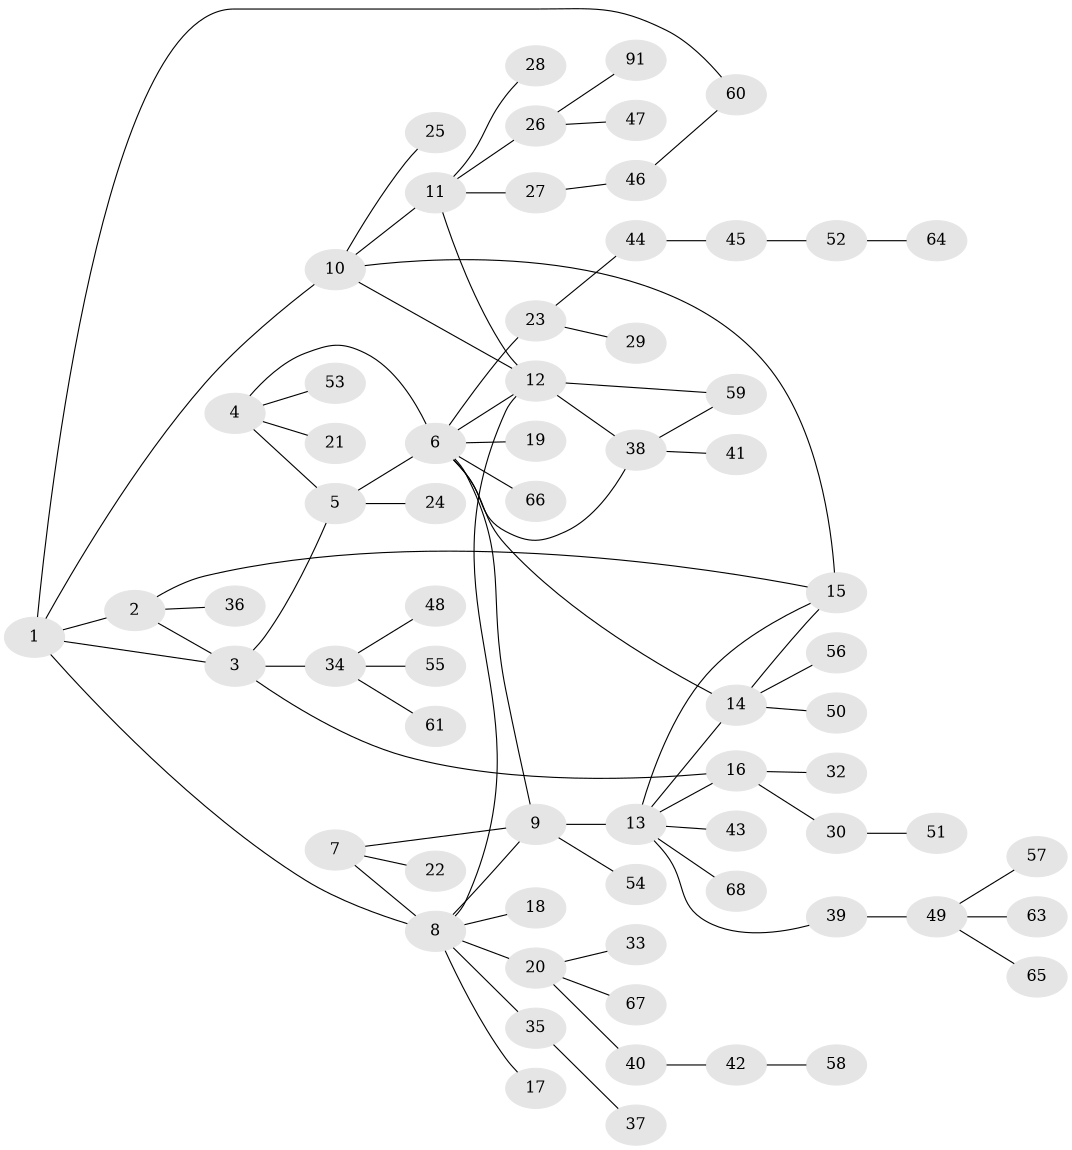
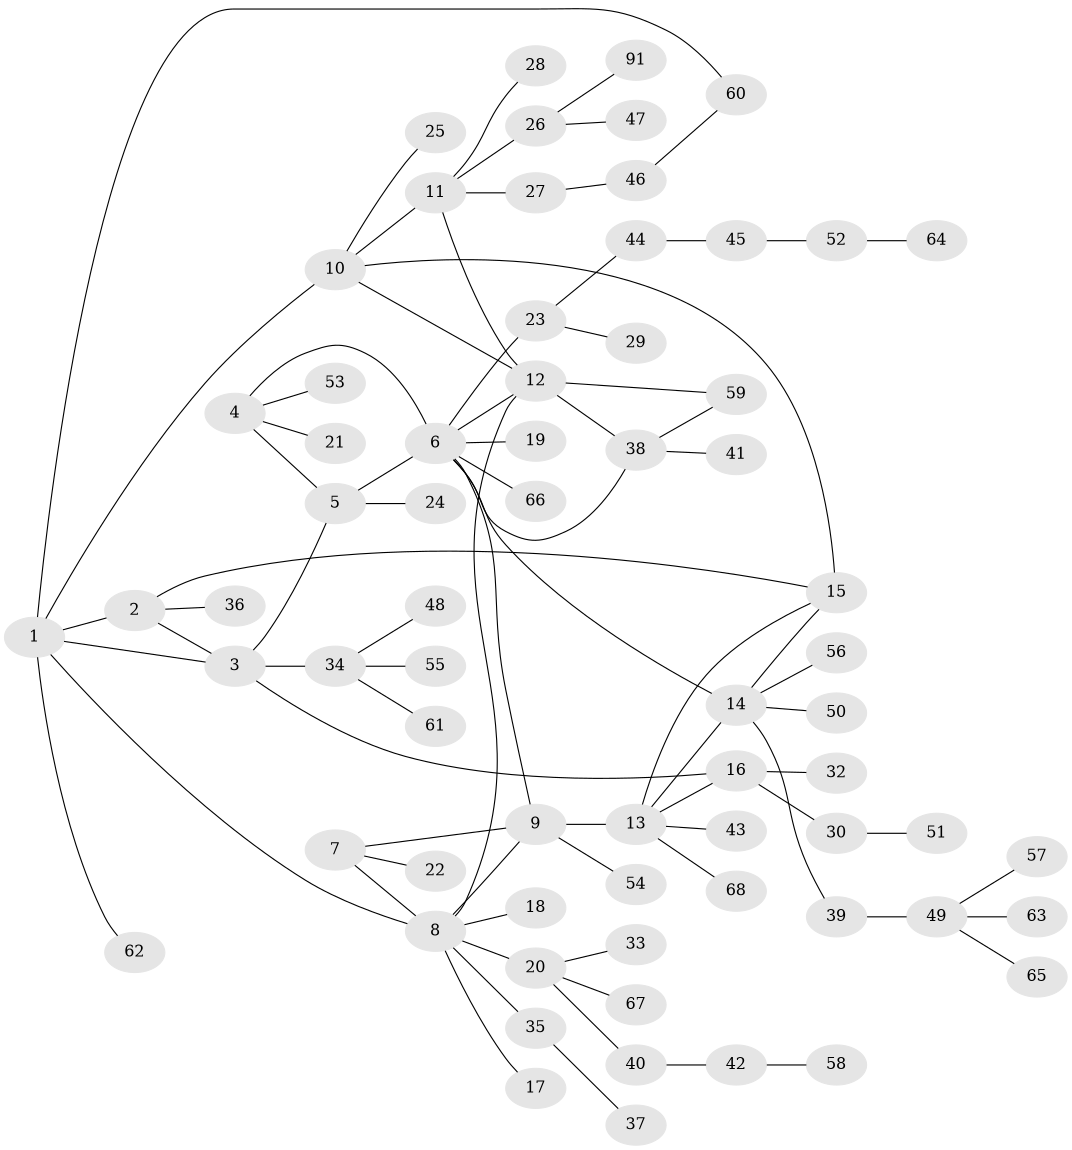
edge "13" -- "39": now "14" -- "39"
node "62": added
